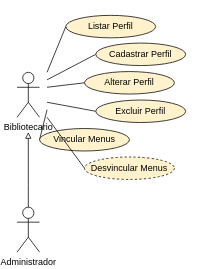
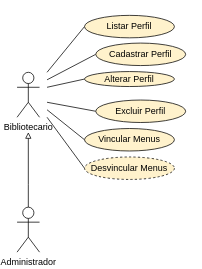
node "Listar Perfil": moved (111, 27) -> (129, 27)
node "Alterar Perfil": size 90x23 -> 90x15
node "Vincular Menus": moved (84, 140) -> (129, 140)
